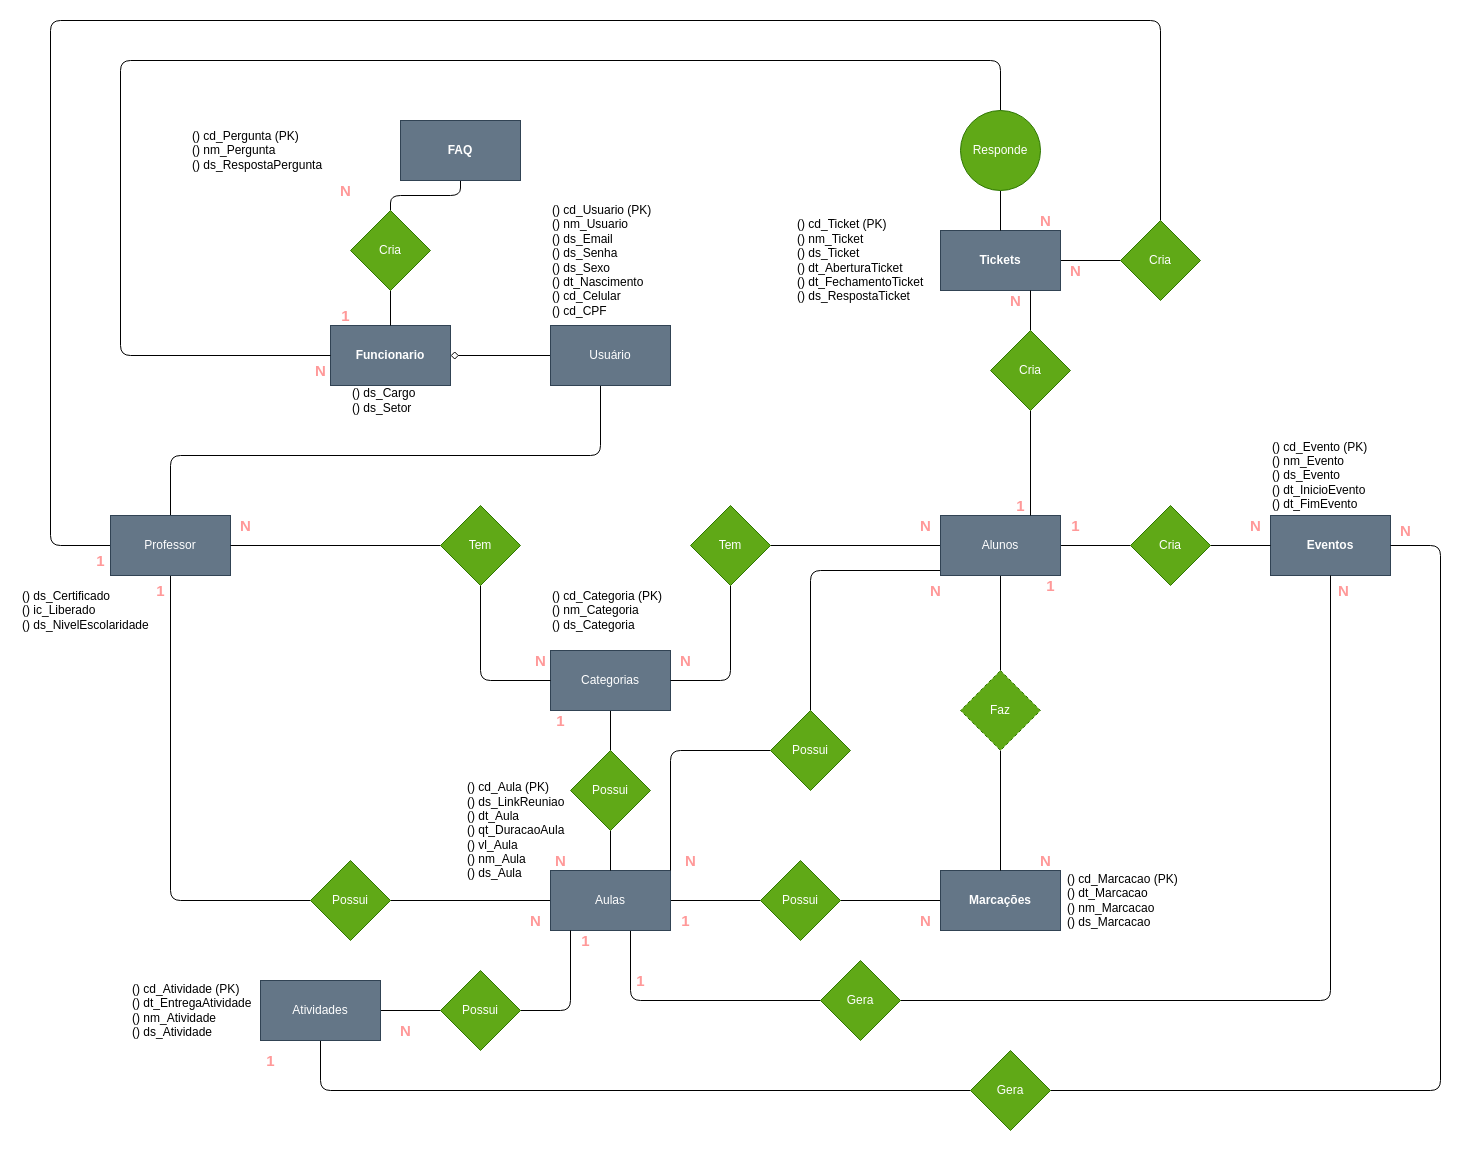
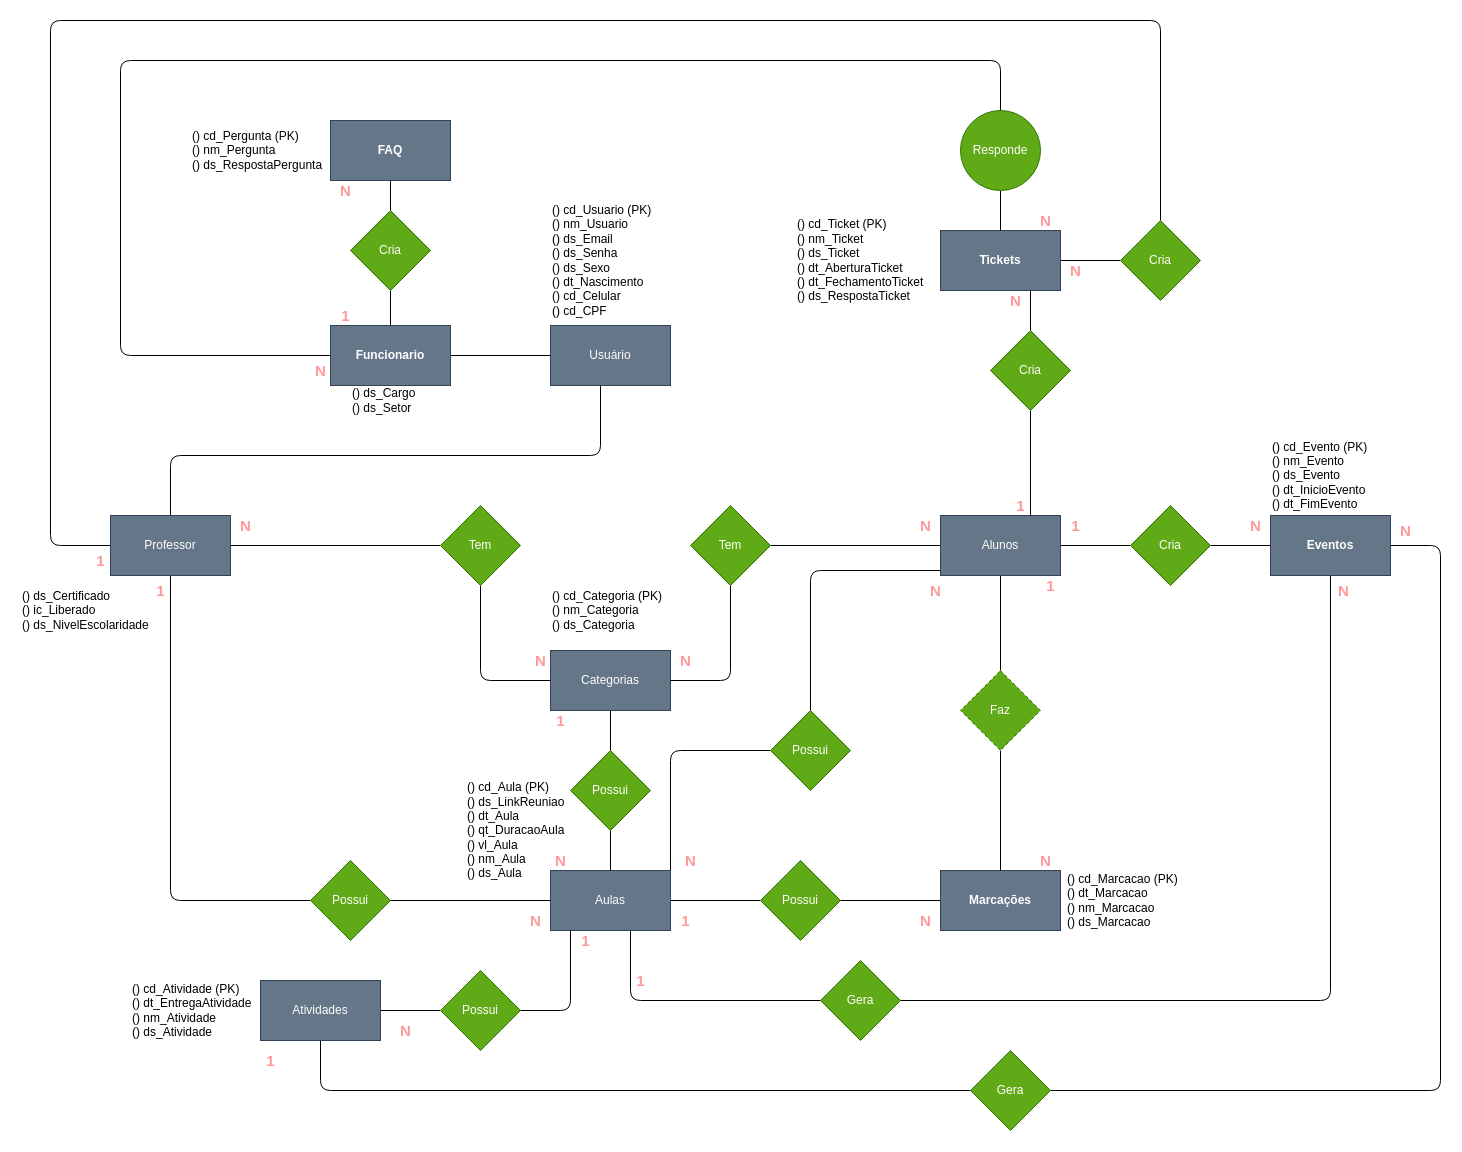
node "FAQ": moved (461, 151) -> (391, 151)
edge "Usuário" -> "Funcionario": arrowhead diamond -> none
